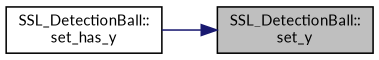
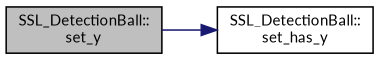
edge "SSL_DetectionBall:: set_has_y" -> "SSL_DetectionBall:: set_y": reversed
